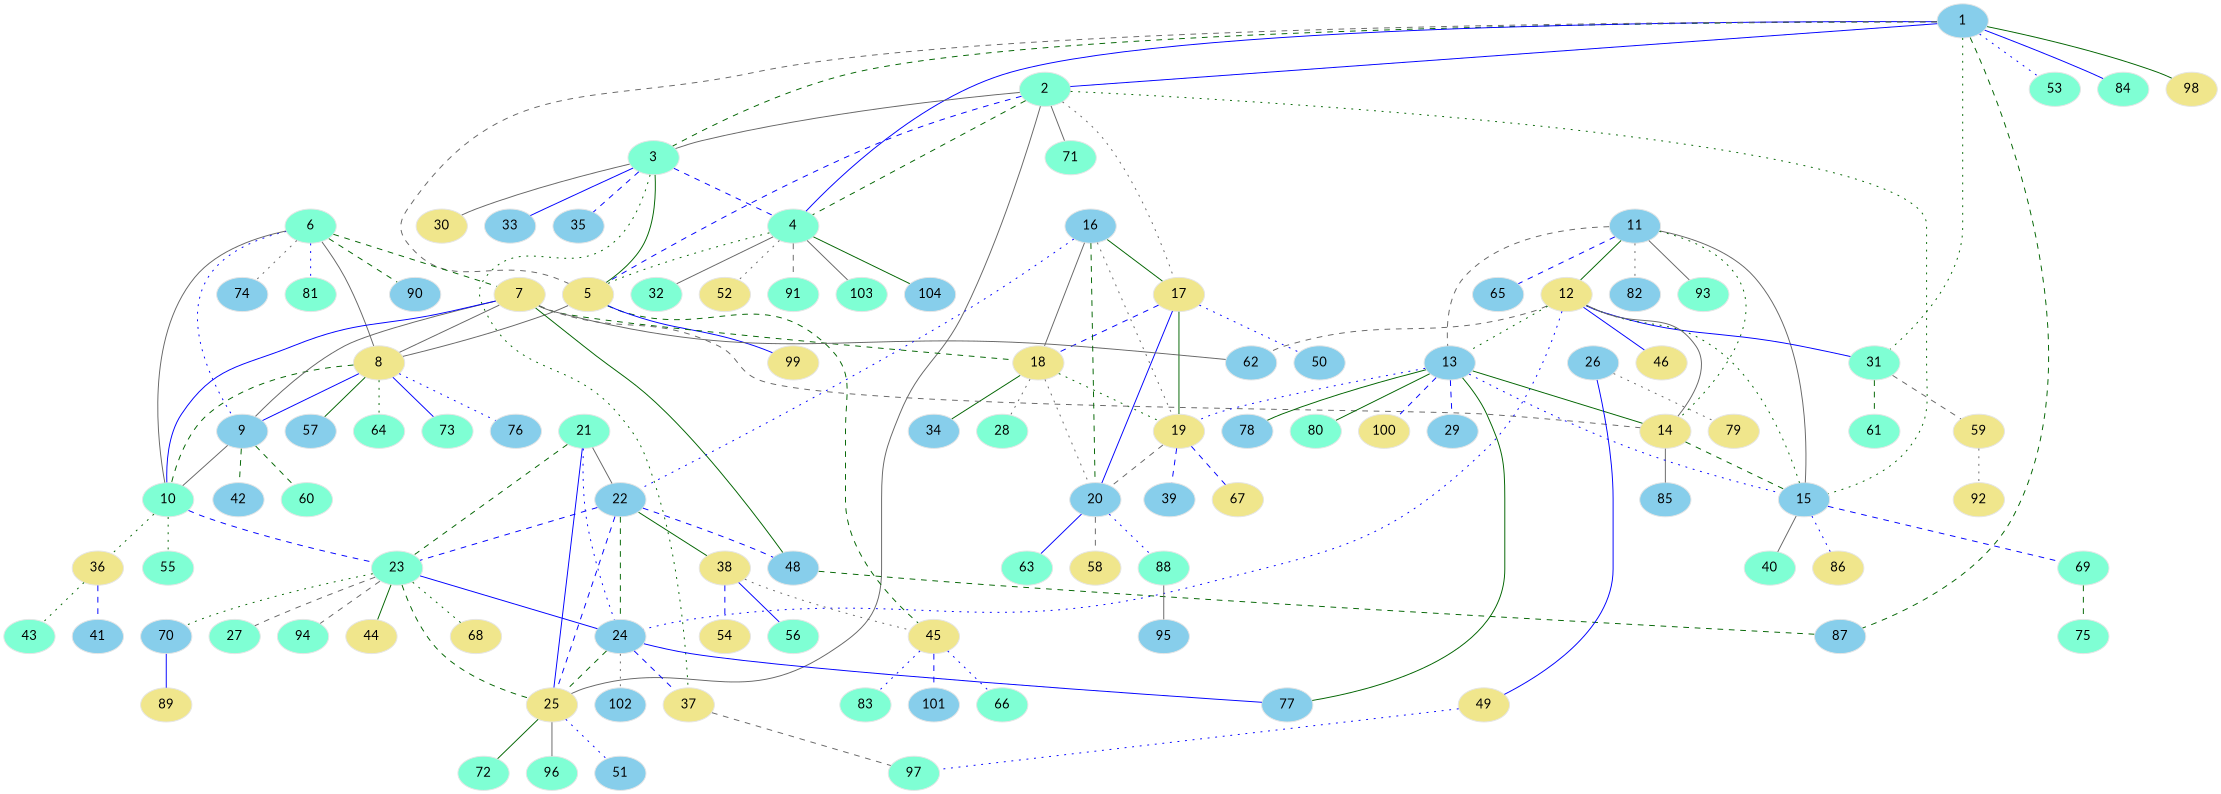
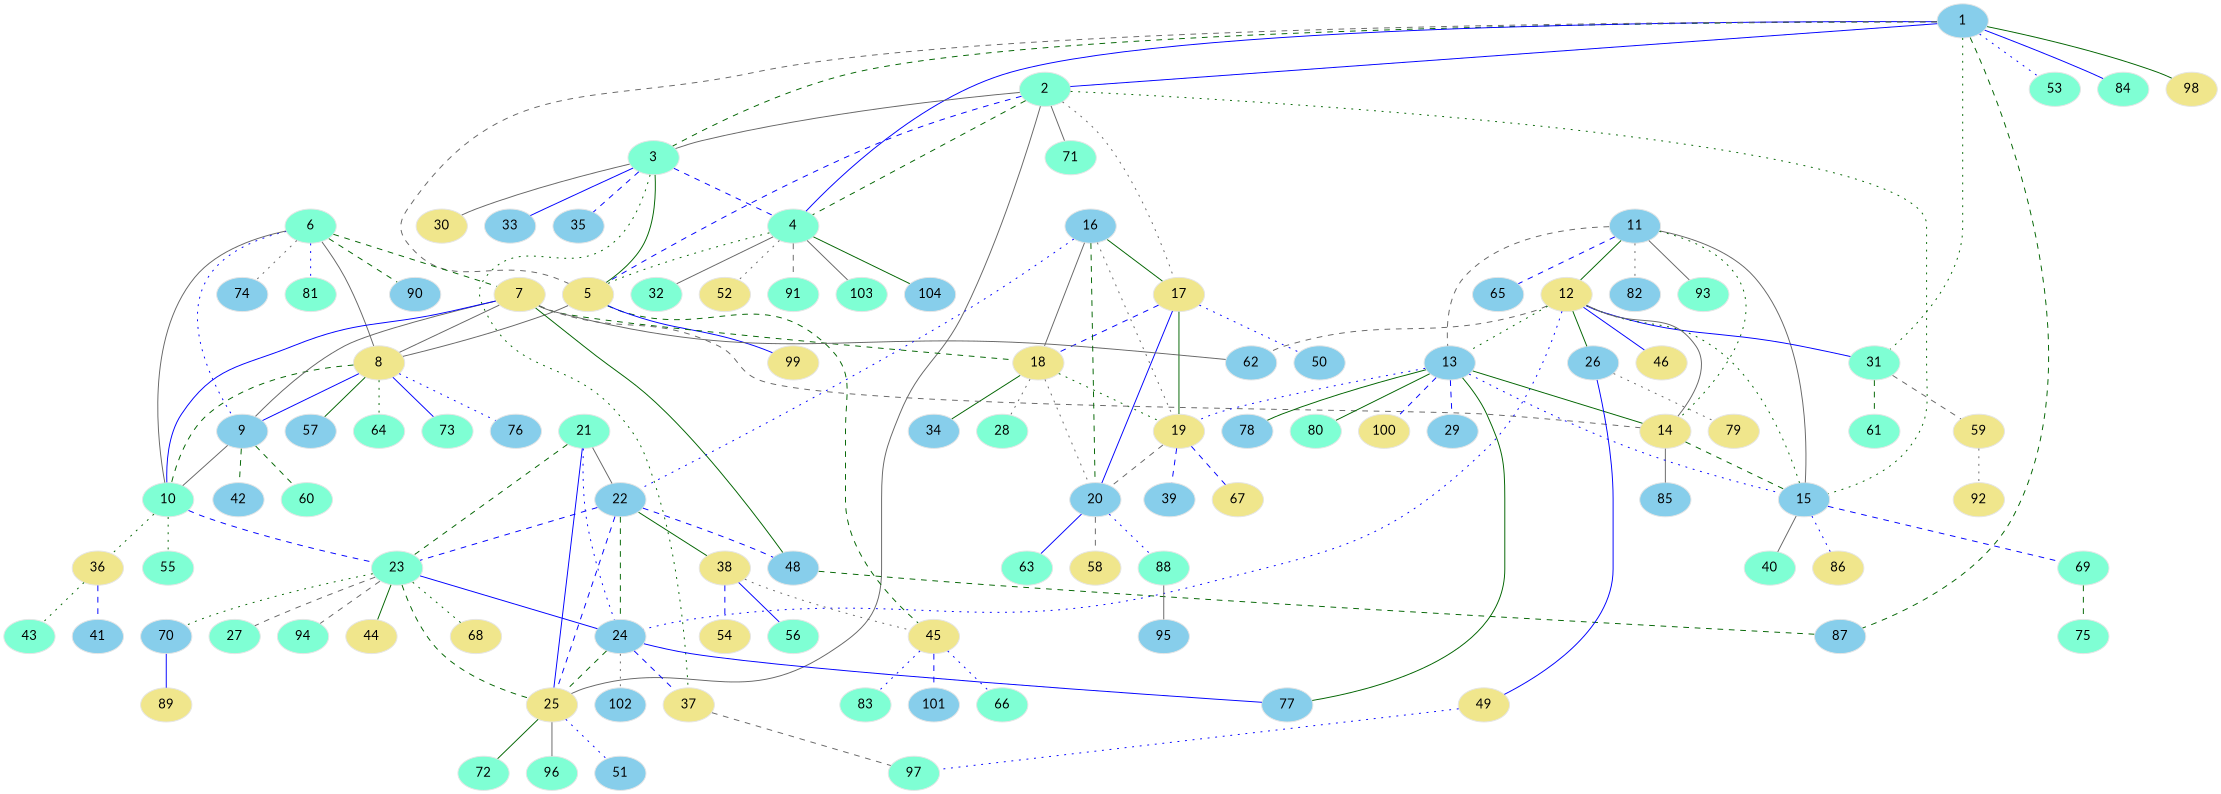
edge "12" -- "26": added
